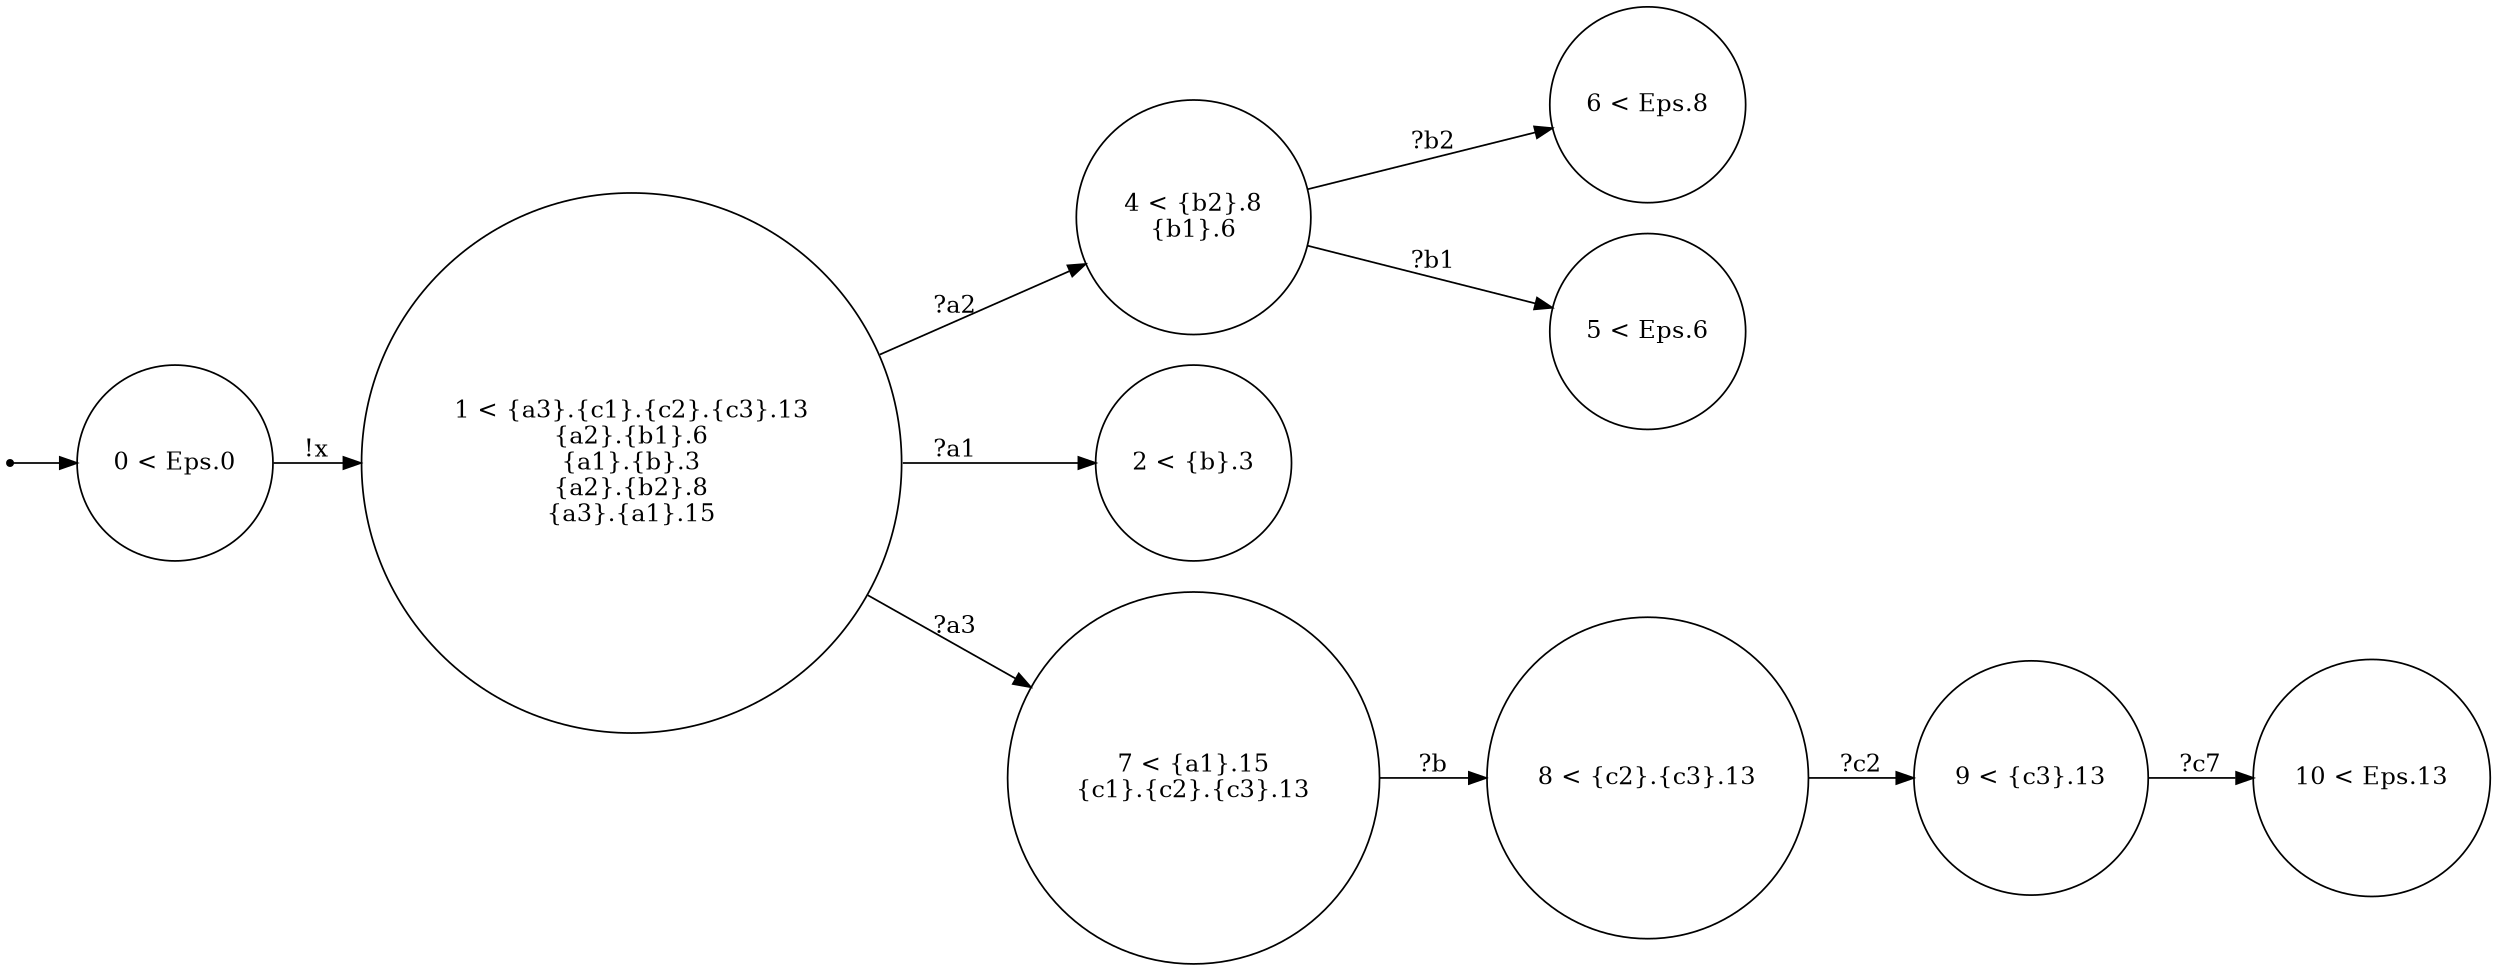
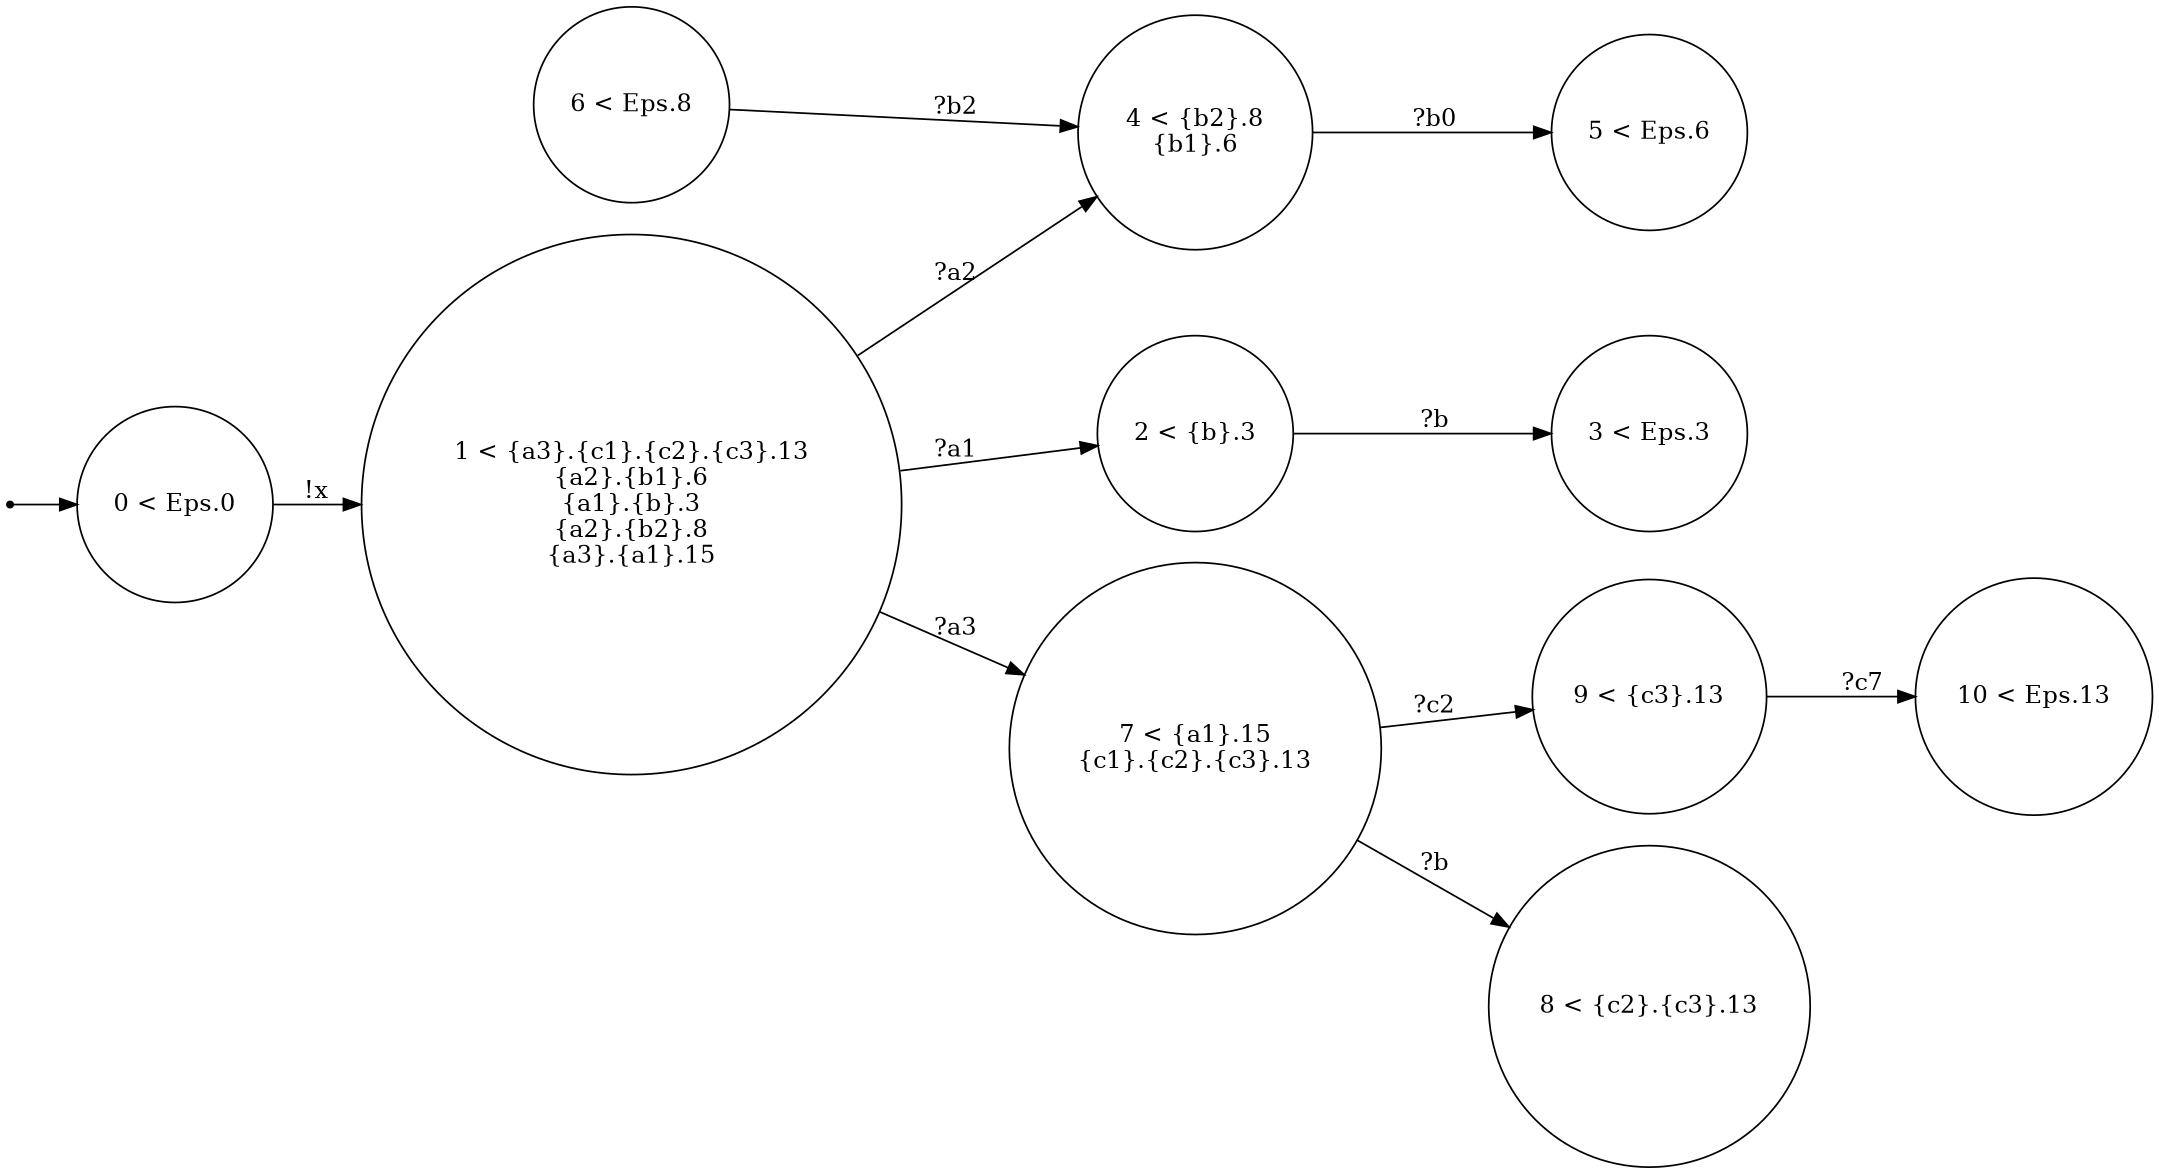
edge "4 < {b2}.8 {b1}.6" -> "6 < Eps.8": reversed
edge "4 < {b2}.8 {b1}.6" -> "5 < Eps.6": label "?b1" -> "?b0"
node "3 < Eps.3": added
edge "8 < {c2}.{c3}.13" -> "9 < {c3}.13": now "7 < {a1}.15 {c1}.{c2}.{c3}.13" -> "9 < {c3}.13"
